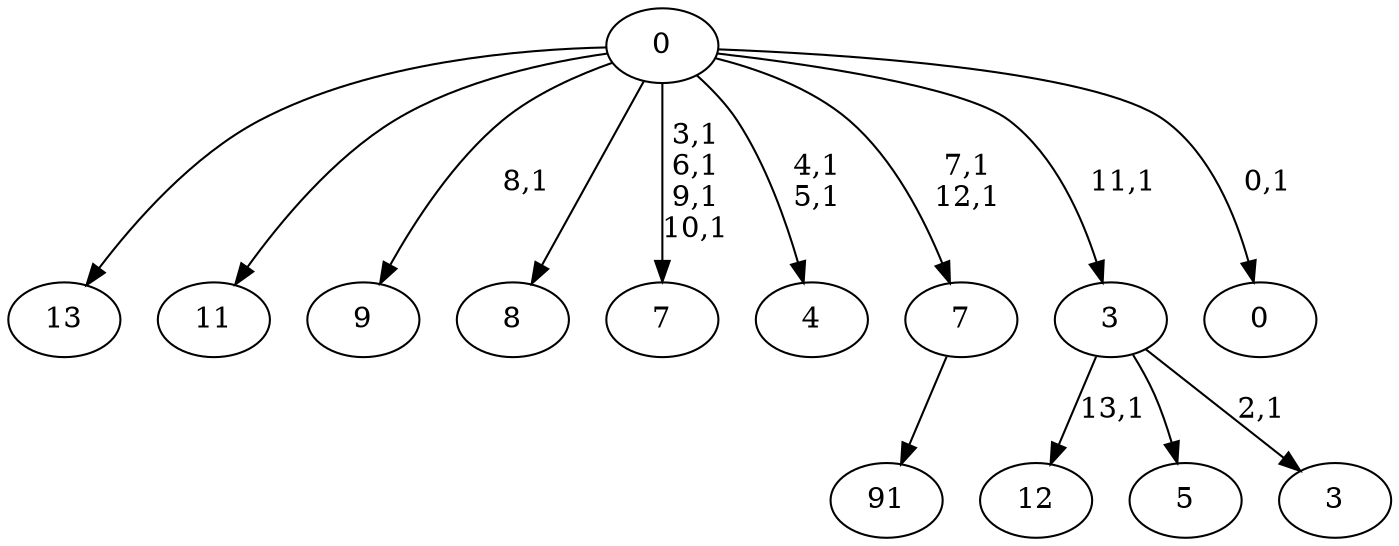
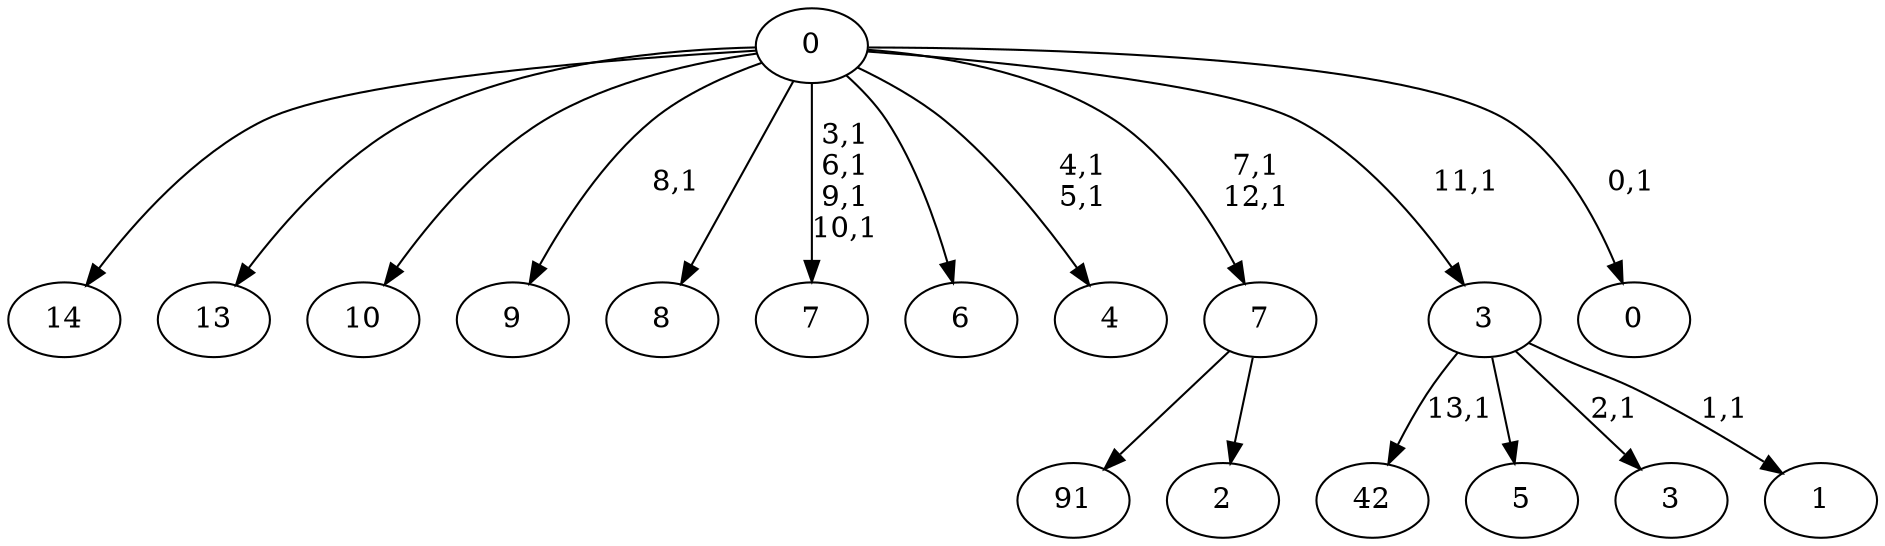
node "14": added
node "11": label "11" -> "10"
node "6": added
node "12": label "12" -> "42"
node "2": added
node "1": added
